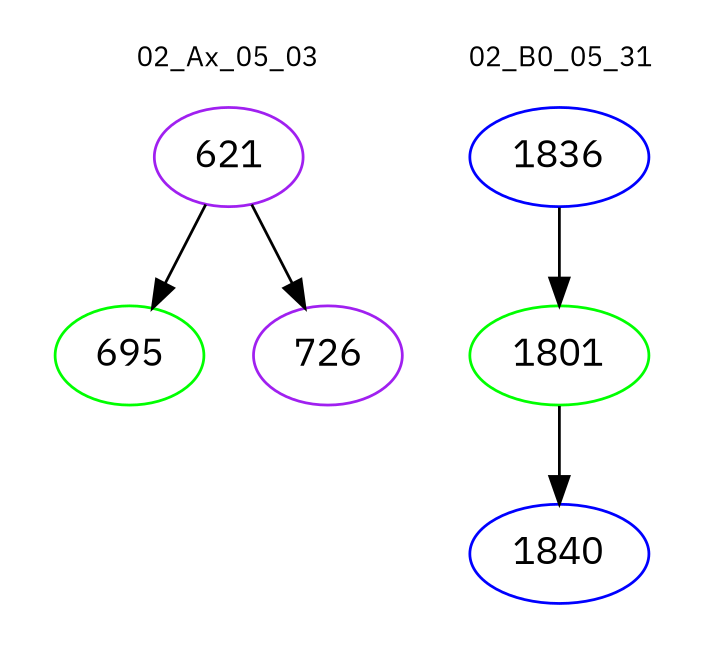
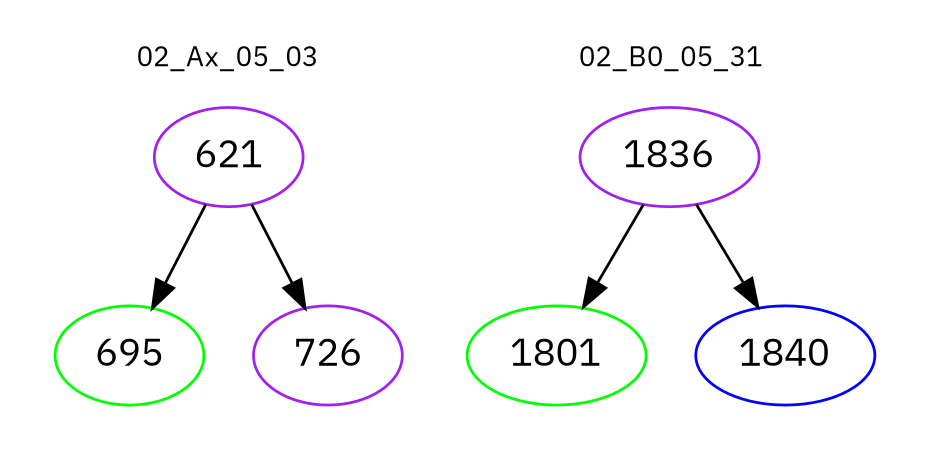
node "1836": color blue -> purple
edge "1801" -> "1840": now "1836" -> "1840"
